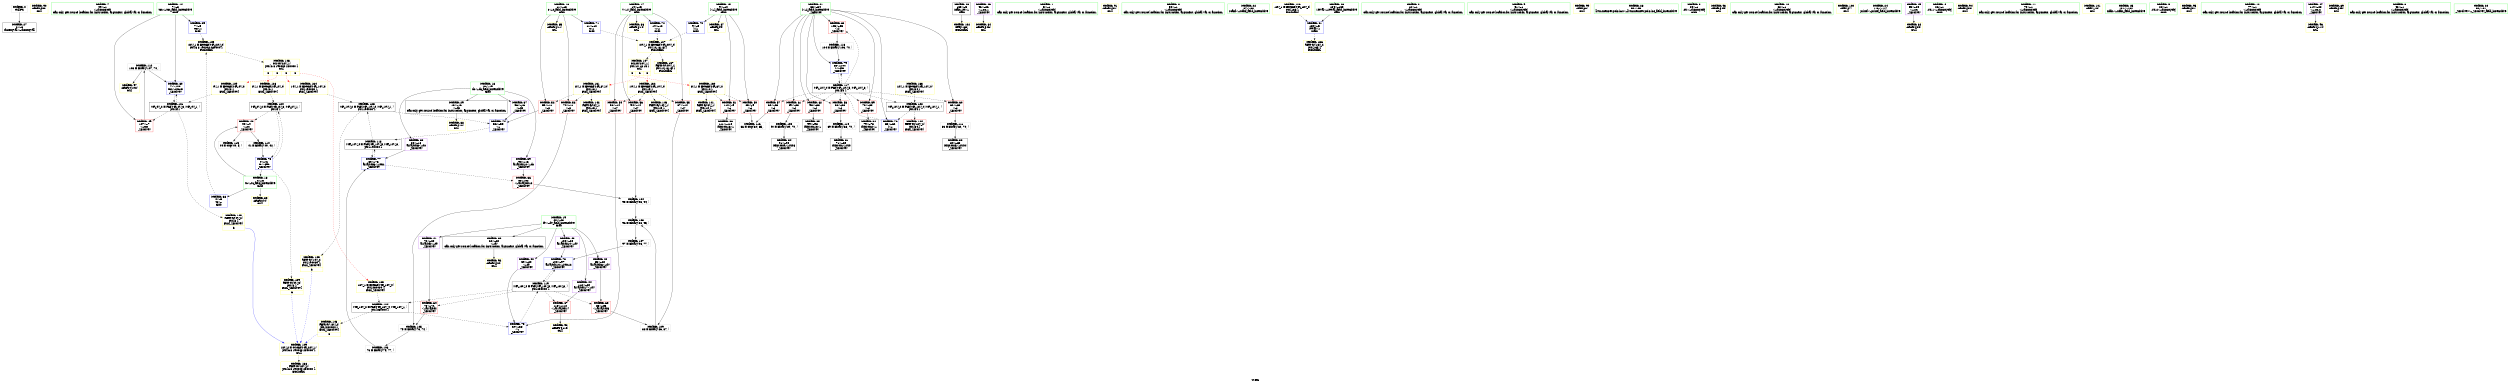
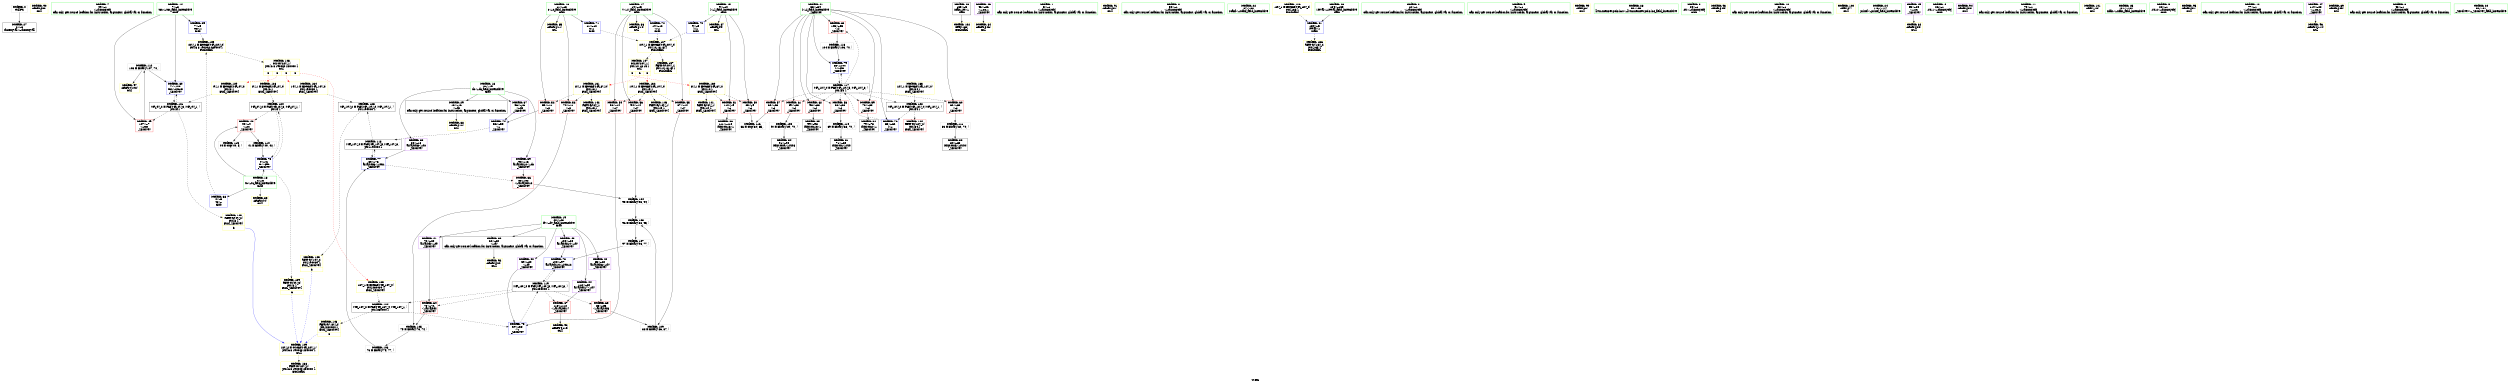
node "NodeID: 94": color yellow -> purple
edge "NodeID: 123" -> "NodeID: 74": removed
edge "NodeID: 73" -> "NodeID: 13": reversed
